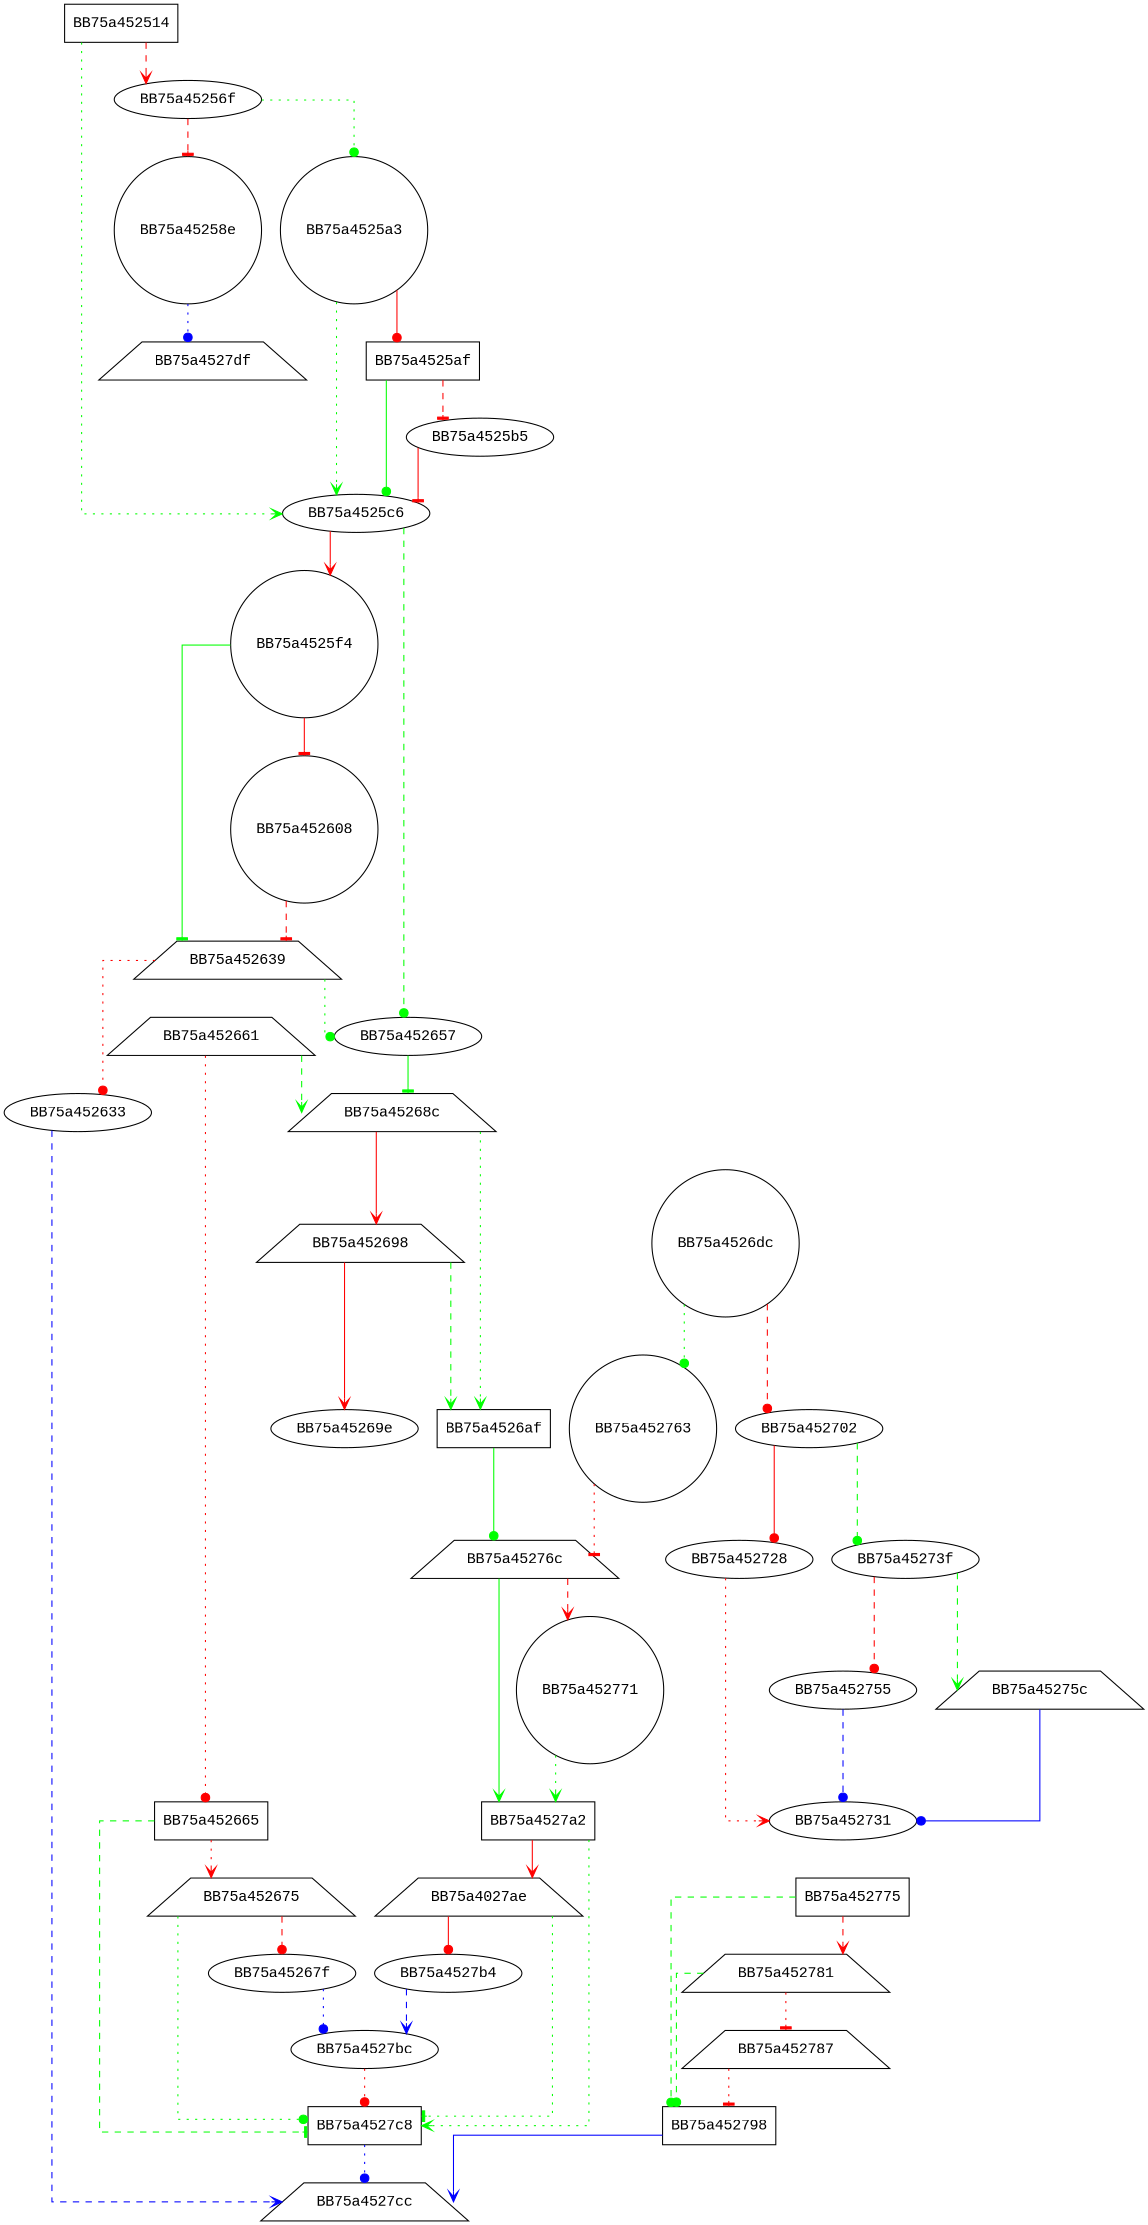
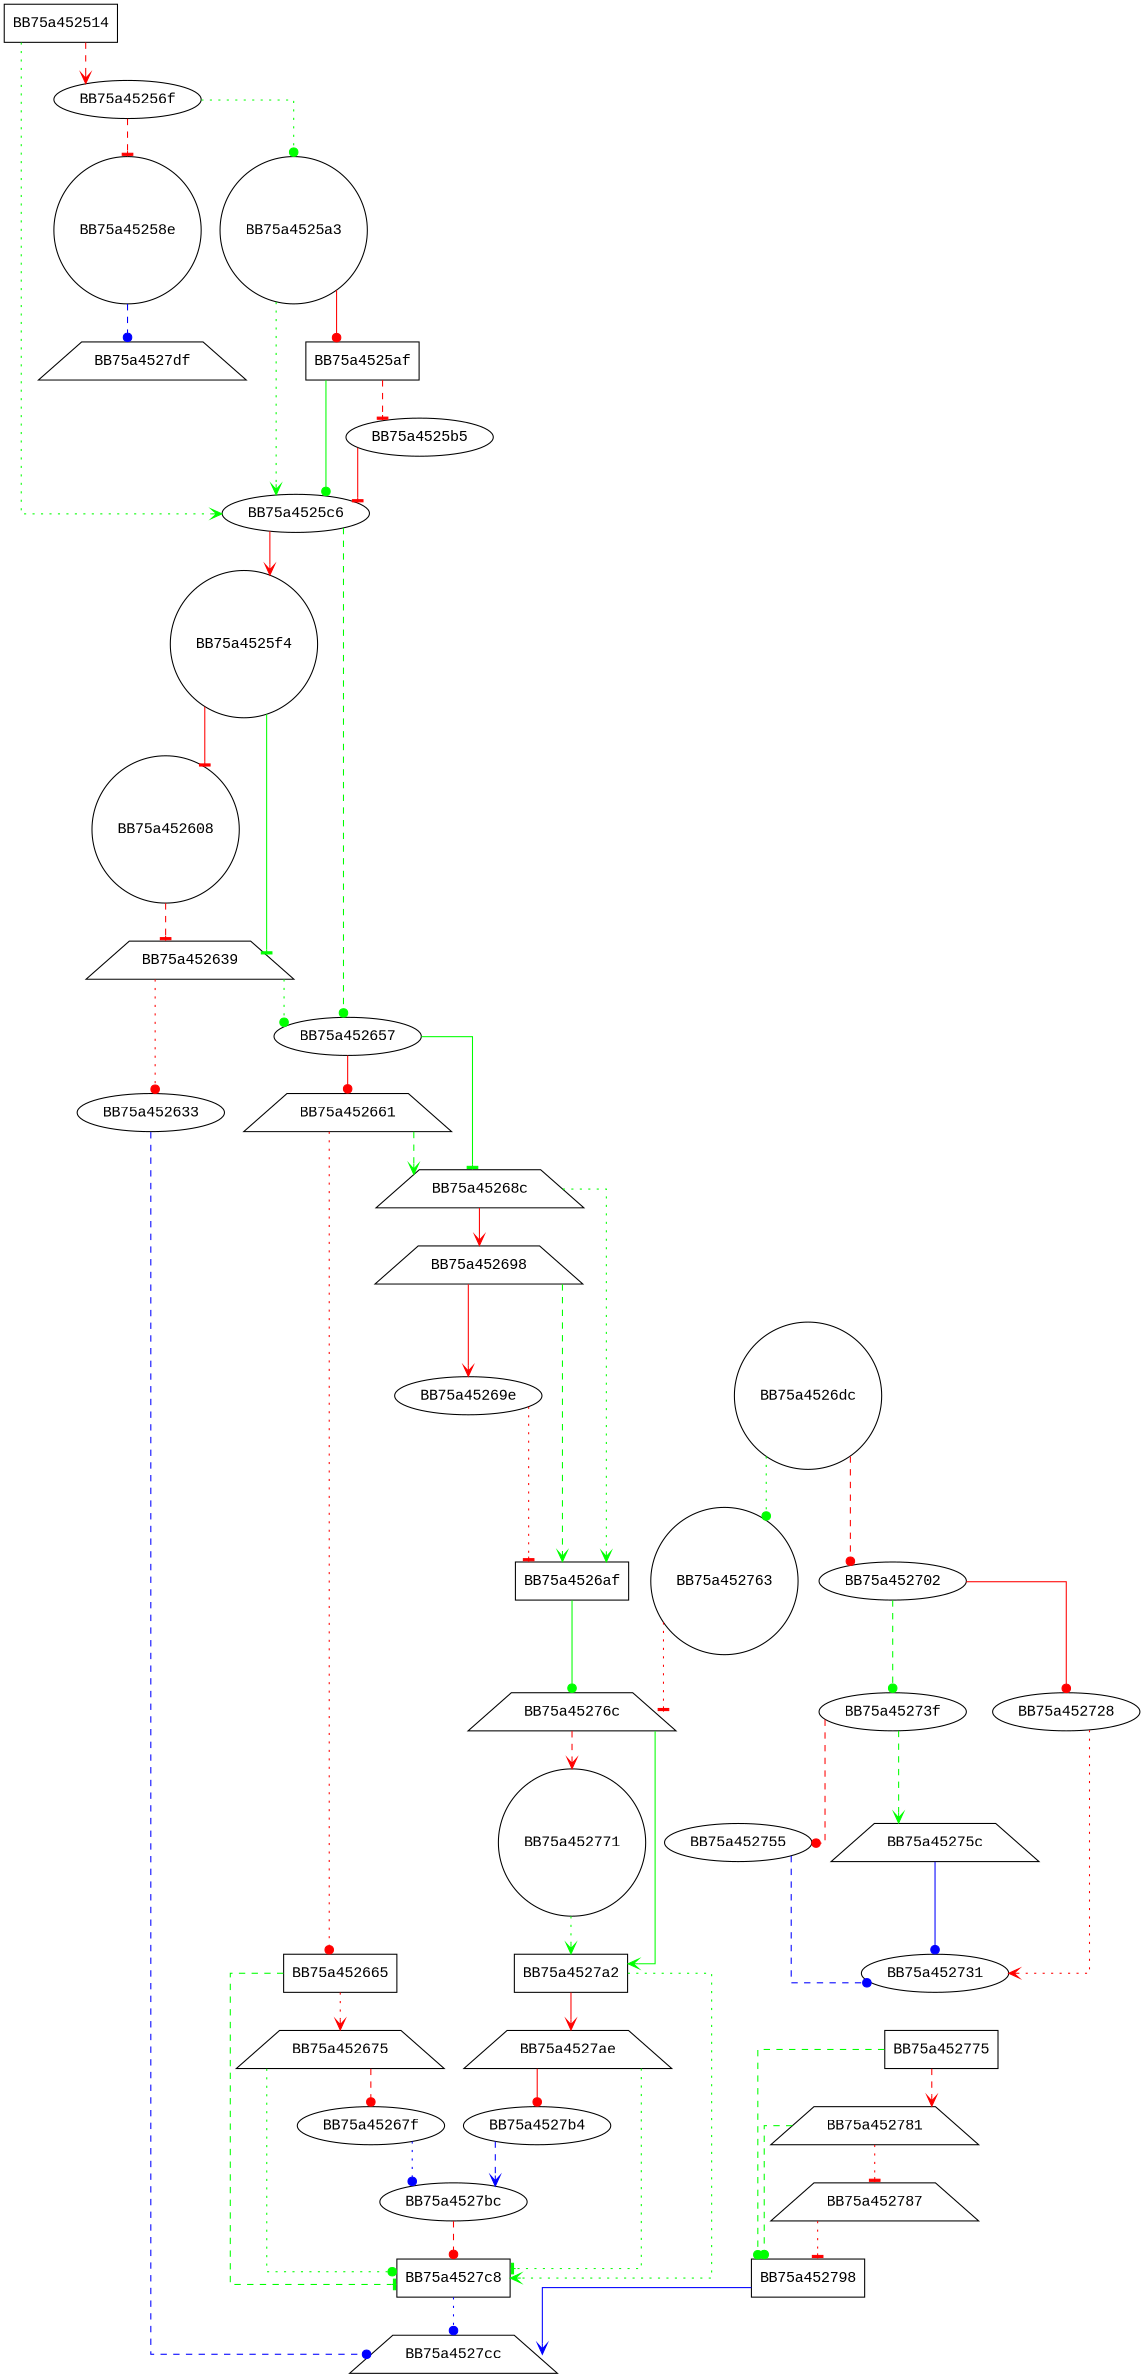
edge "BB75a45258e" -> "BB75a4527df": style dotted -> dashed
edge "BB75a452657" -> "BB75a452661": added
edge "BB75a45269e" -> "BB75a4526af": added
edge "BB75a452633" -> "BB75a4527cc": arrowhead vee -> dot
node "BB75a4027ae": label "BB75a4027ae" -> "BB75a4527ae"
edge "BB75a4527bc" -> "BB75a4527c8": style dotted -> dashed
